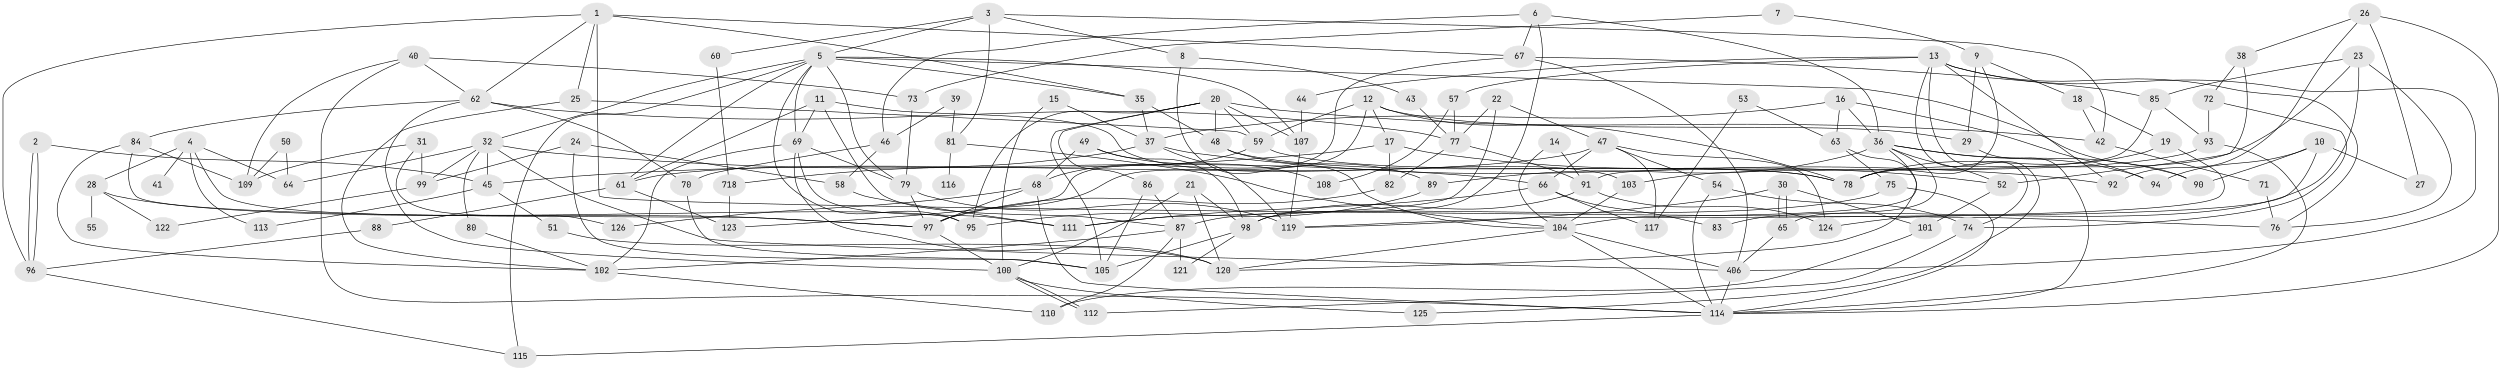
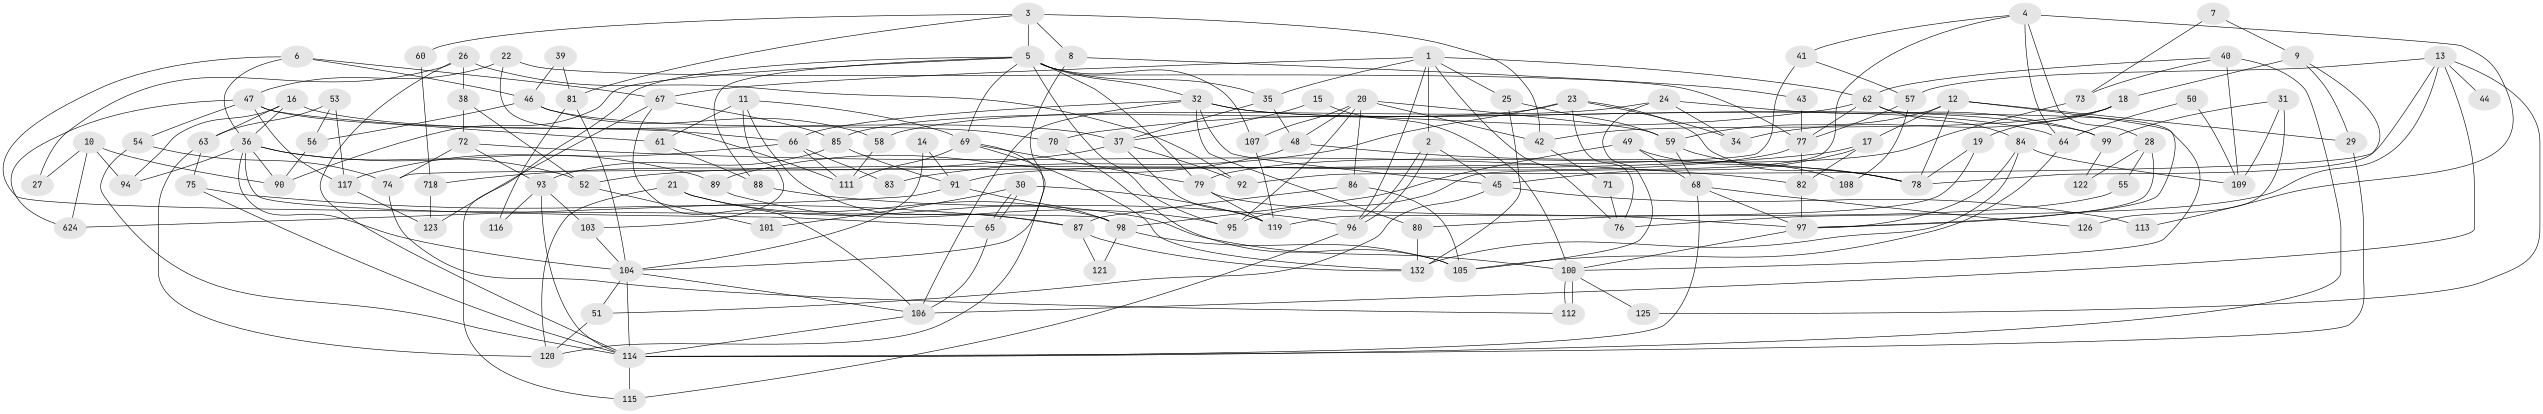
edge "41" -- "57": added
edge "1" -- "2": added
edge "44" -- "107": removed
edge "5" -- "61": now "5" -- "88"
edge "20" -- "105": now "64" -- "105"
node "56": added
node "34": added
edge "13" -- "74": now "41" -- "74"
edge "72" -- "82": added
edge "93" -- "116": added
edge "61" -- "123": now "117" -- "123"
edge "55" -- "80": added
node "124": label "124" -> "624"
edge "104" -- "120": now "104" -- "51"
node "102": label "102" -> "132"
node "406": label "406" -> "106"
node "110": removed
